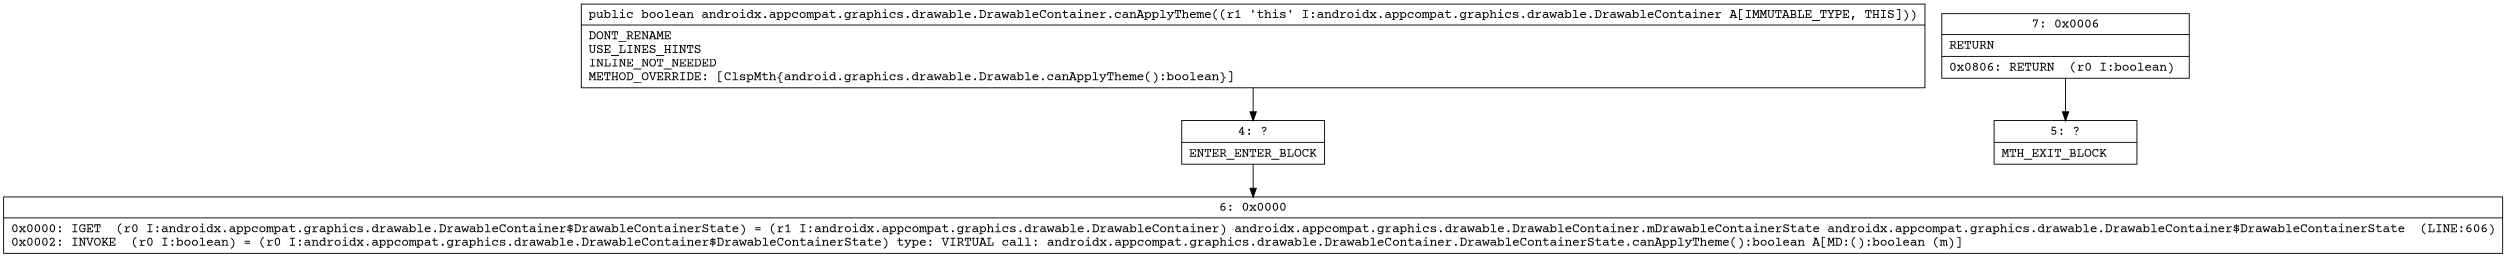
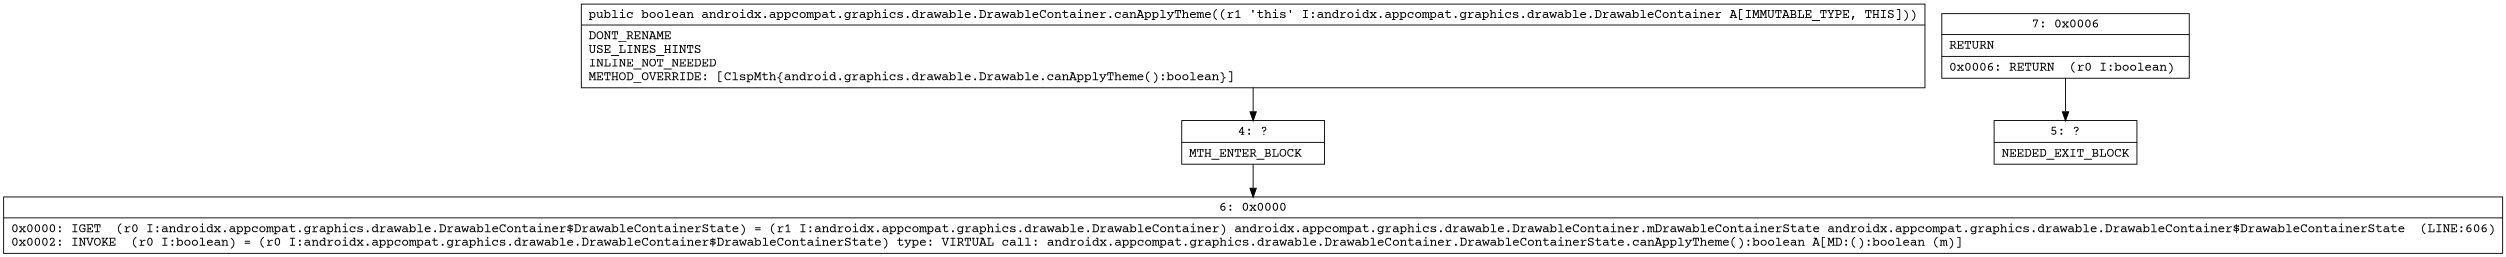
node "7: 0x0006": text "0x0806: RETURN  (r0 I:boolean)" -> "0x0006: RETURN  (r0 I:boolean)"
node "4: ?": text "ENTER_ENTER_BLOCK" -> "MTH_ENTER_BLOCK"
node "5: ?": text "MTH_EXIT_BLOCK" -> "NEEDED_EXIT_BLOCK"
